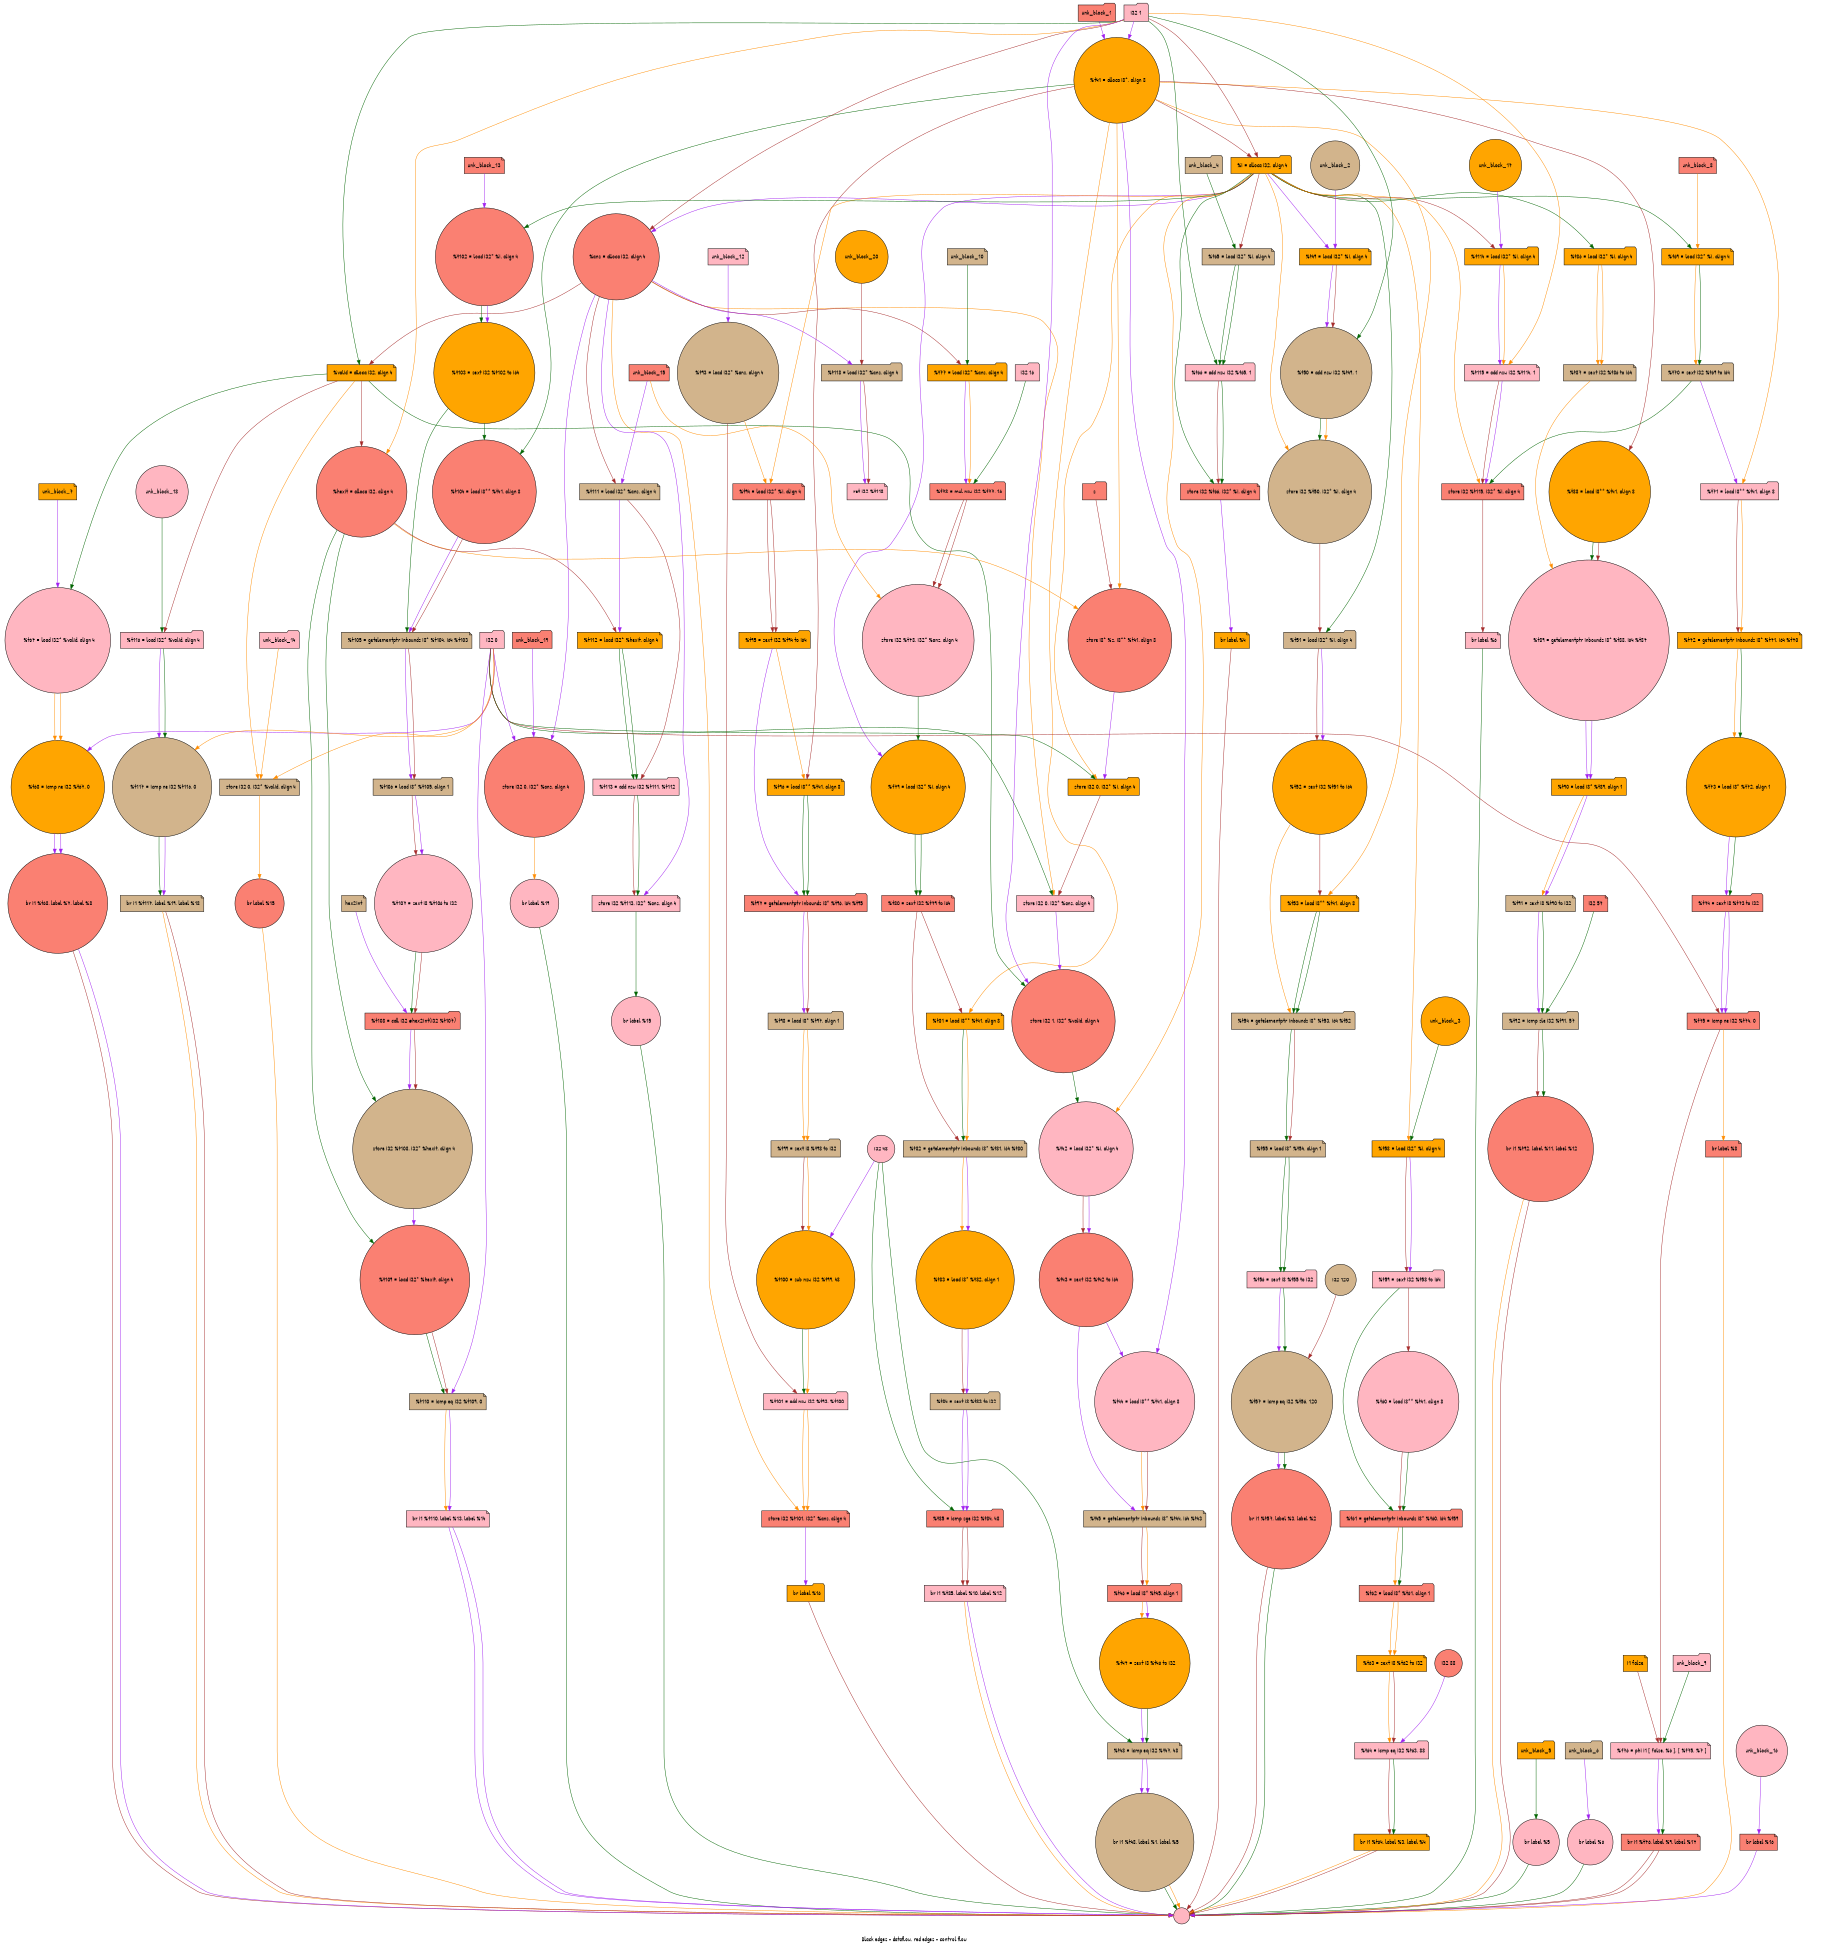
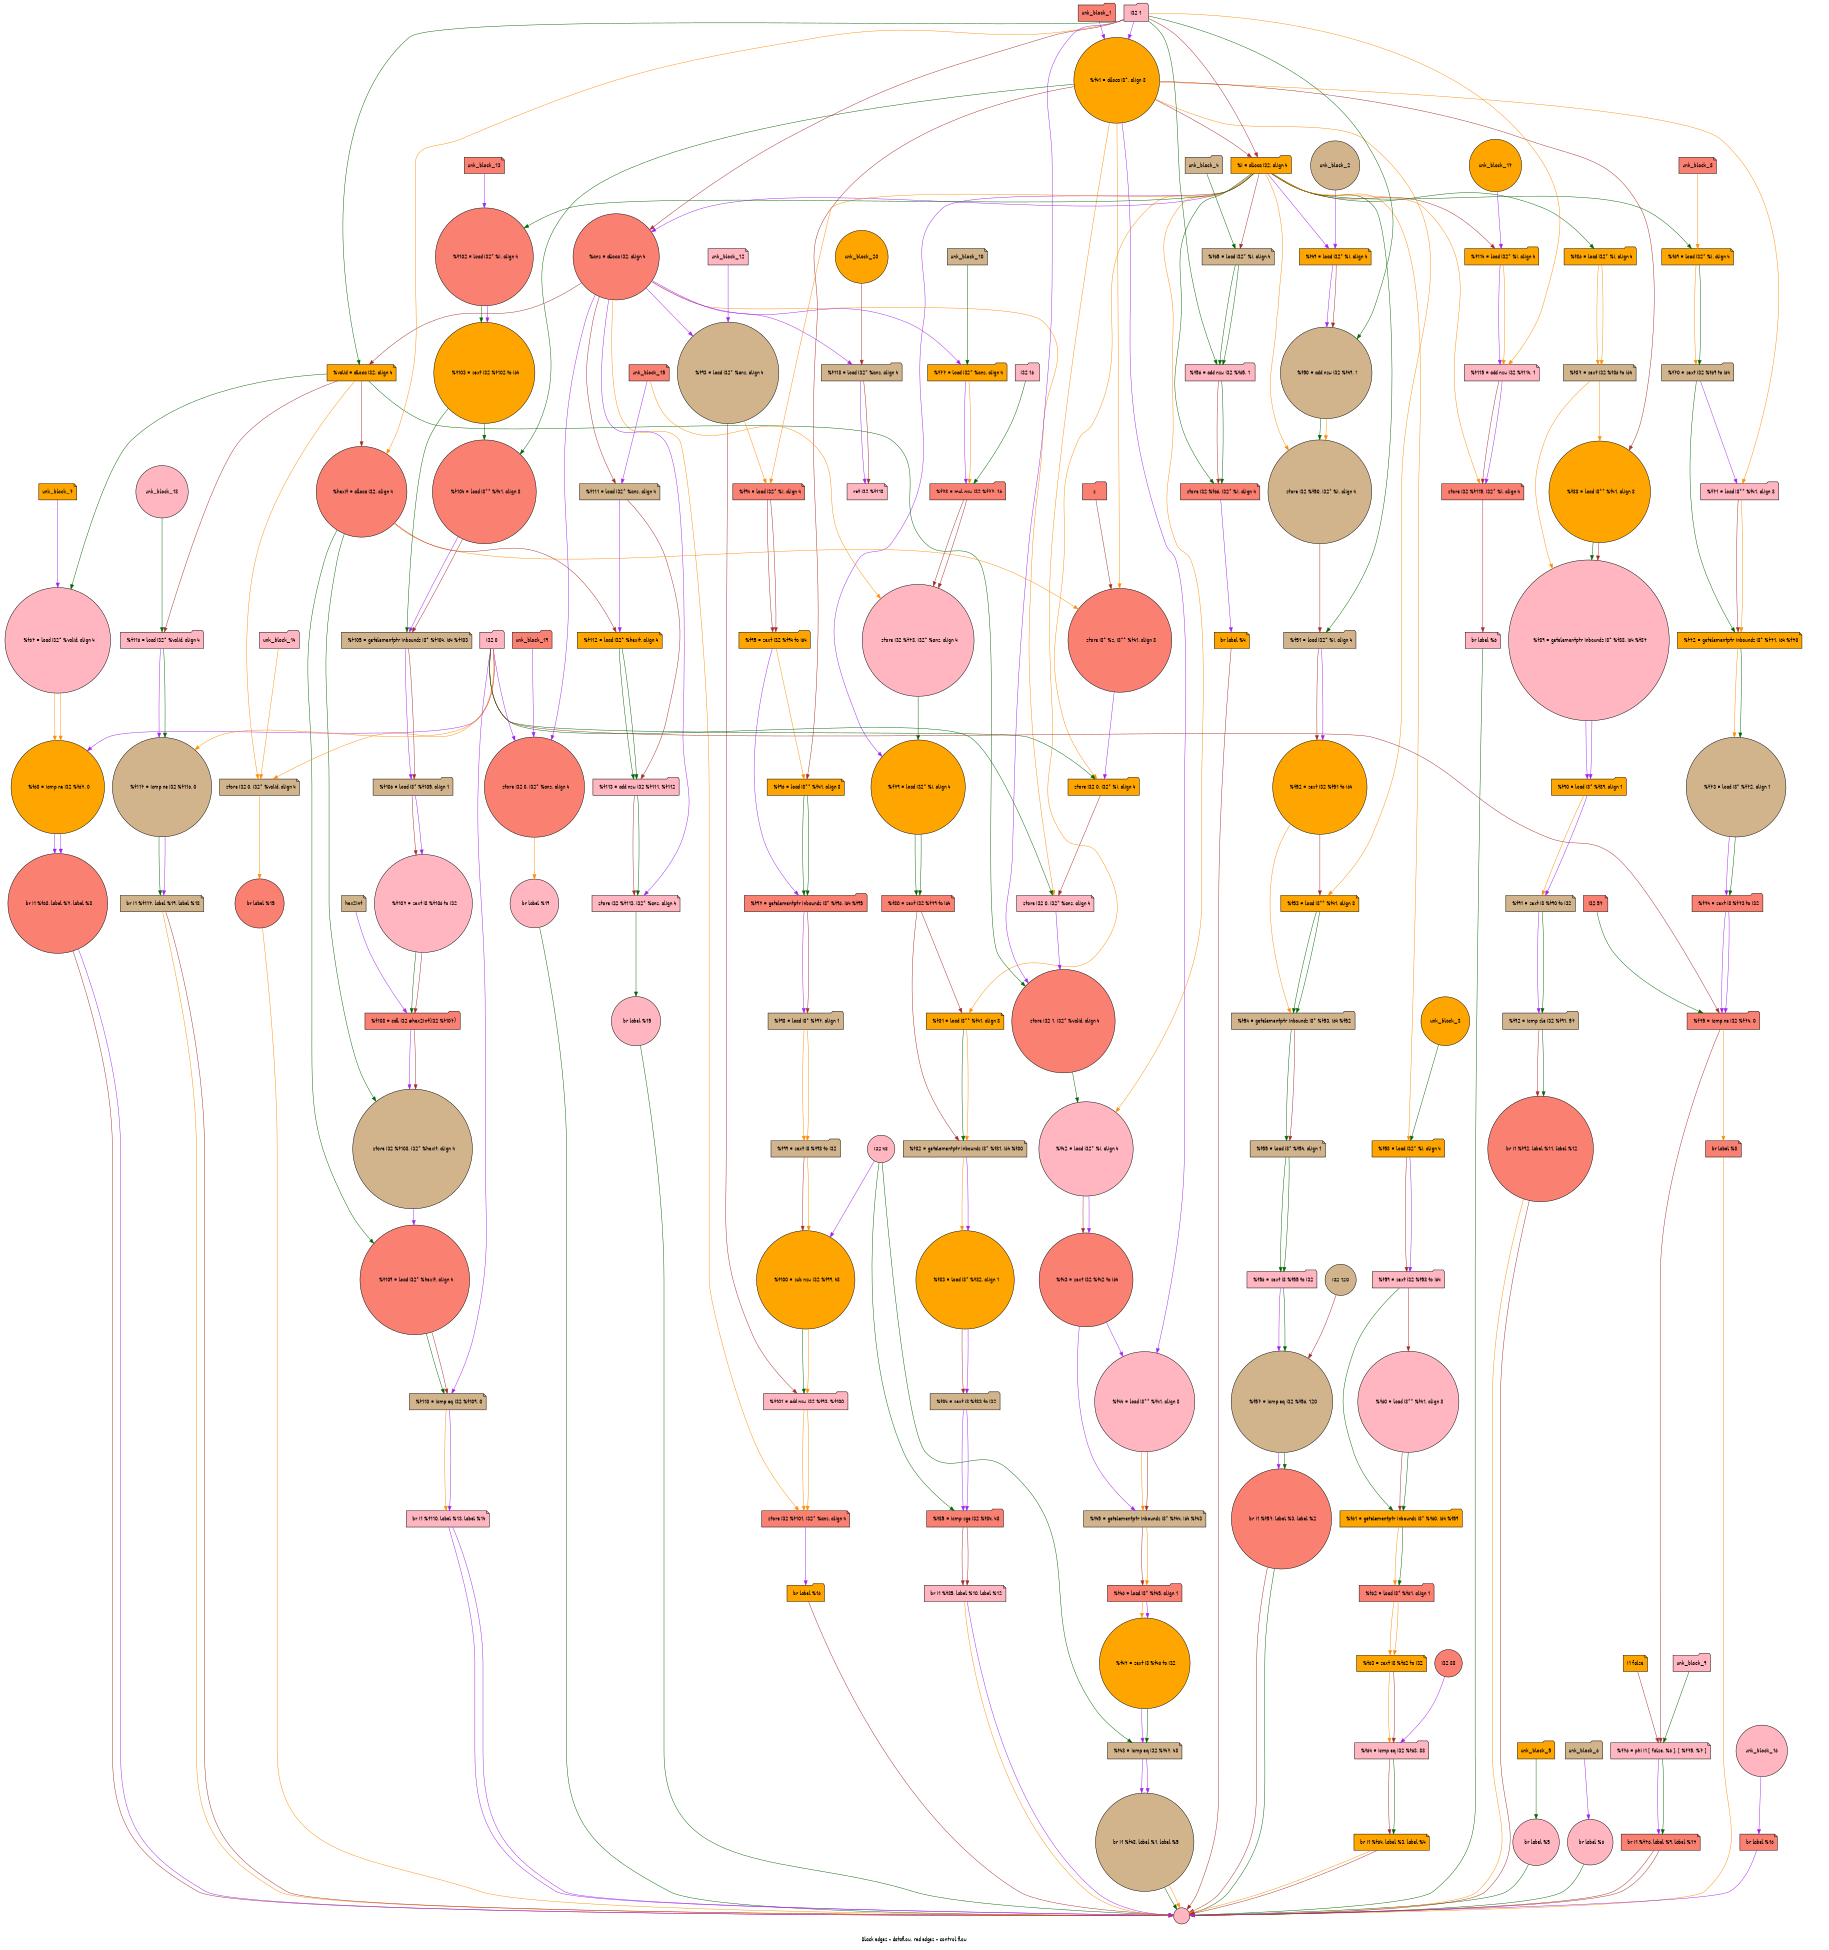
edge "%ans = alloca i32, align 4" -> "%t93 = load i32* %ans, align 4": added
edge "%ans = alloca i32, align 4" -> "%t77 = load i32* %ans, align 4": color brown -> purple
node "%t66 = add nsw i32 %t65, 1": label "%t66 = add nsw i32 %t65, 1" -> "%t56 = add nsw i32 %t65, 1"
edge "%t87 = sext i32 %t86 to i64" -> "%t88 = load i8** %t41, align 8": added
edge "%t70 = sext i32 %t69 to i64" -> "store i32 %t115, i32* %i, align 4": now "%t70 = sext i32 %t69 to i64" -> "%t72 = getelementptr inbounds i8* %t71, i64 %t70"
node "%t73 = load i8* %t72, align 1": fillcolor orange -> tan
edge "i32 57" -> "%t92 = icmp sle i32 %t91, 57": now "i32 57" -> "%t75 = icmp ne i32 %t74, 0"
node "%t61 = getelementptr inbounds i8* %t60, i64 %t59": fillcolor salmon -> orange
